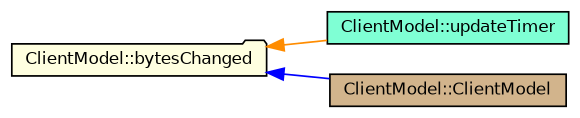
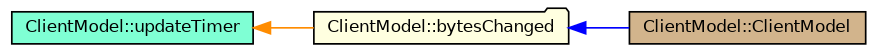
edge "ClientModel::updateTimer" -> "ClientModel::bytesChanged": reversed
